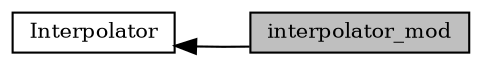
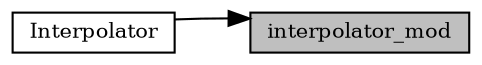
edge "interpolator_mod" -> "Interpolator": reversed
